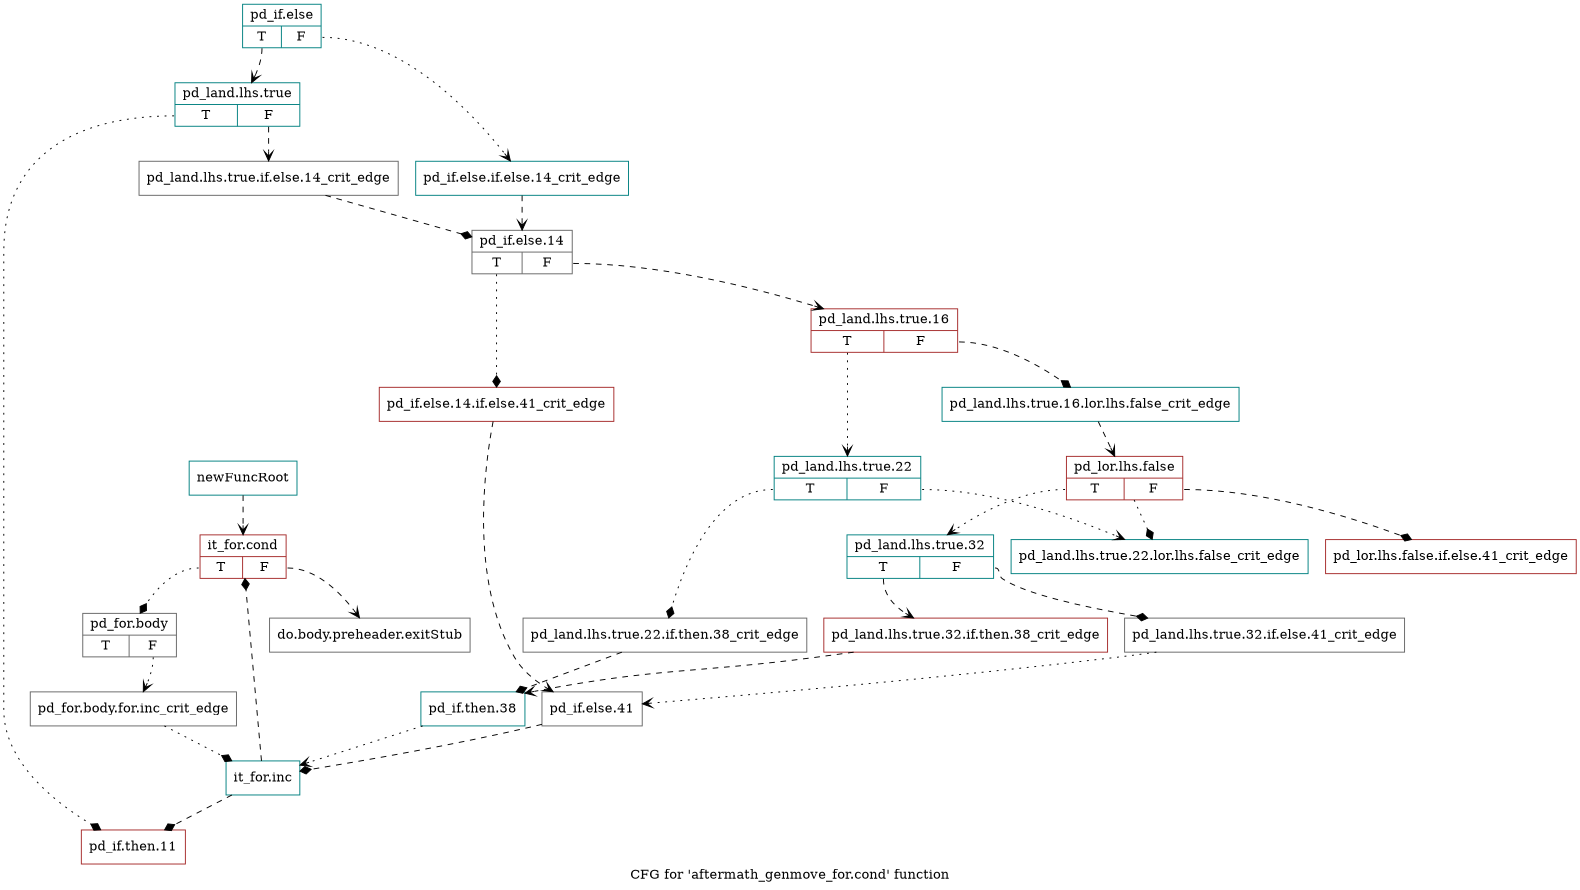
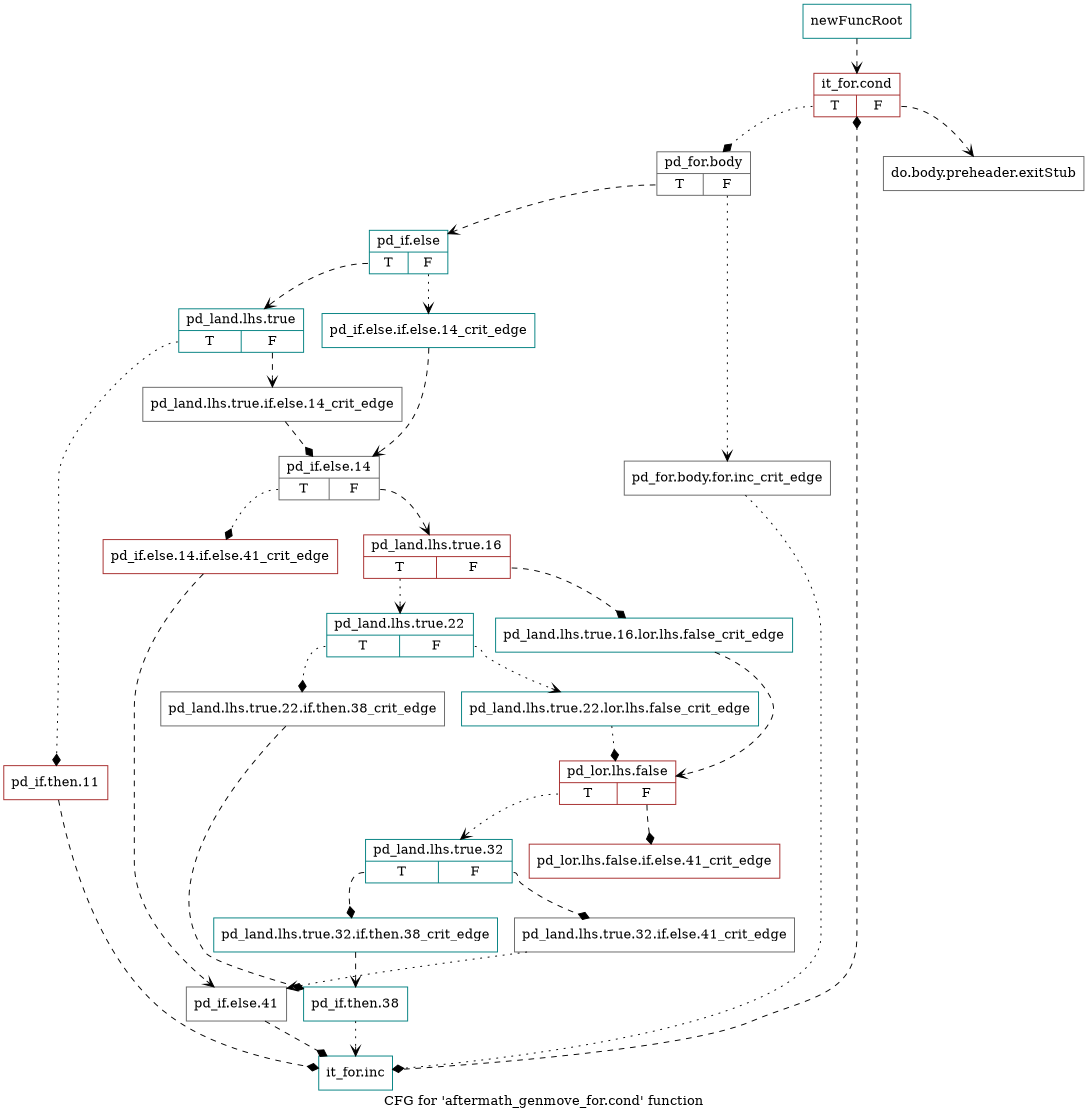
edge "pd_for.body" -> "pd_if.else": added
edge "pd_lor.lhs.false" -> "pd_land.lhs.true.22.lor.lhs.false_crit_edge": reversed
edge "pd_land.lhs.true.32" -> "pd_land.lhs.true.32.if.then.38_crit_edge": arrowhead vee -> diamond
node "pd_land.lhs.true.32.if.then.38_crit_edge": color brown -> teal
edge "it_for.inc" -> "pd_if.then.11": reversed
